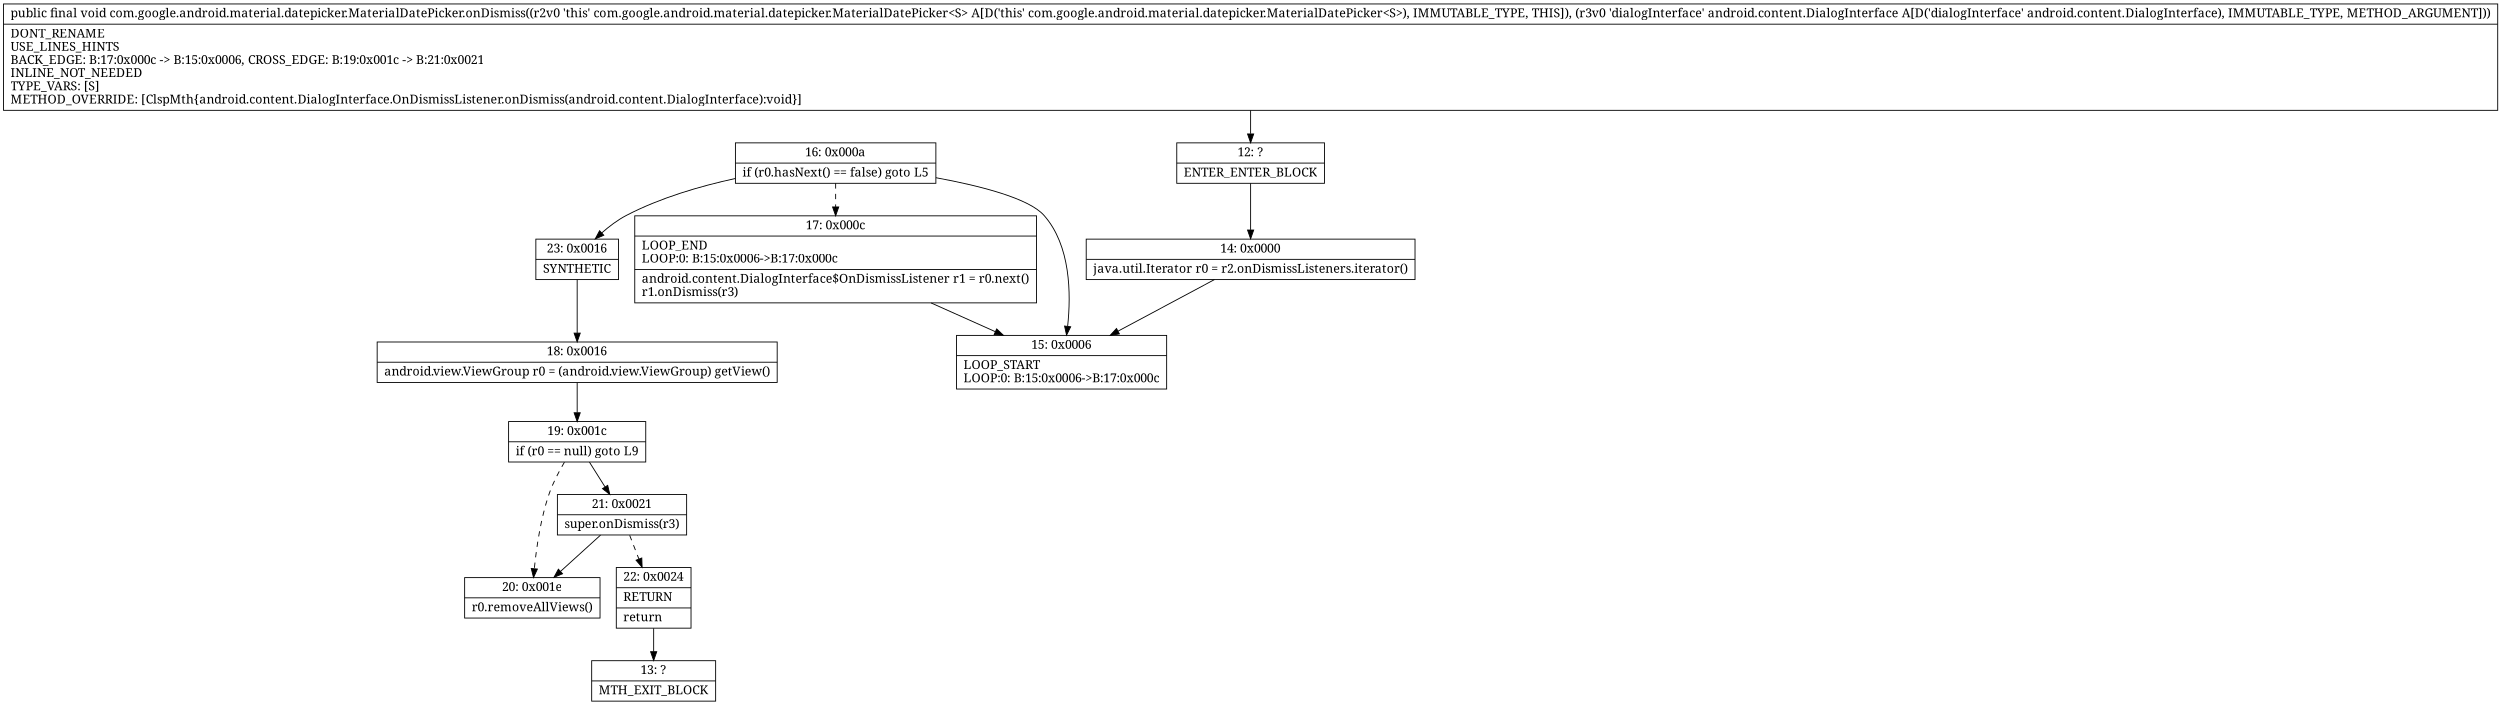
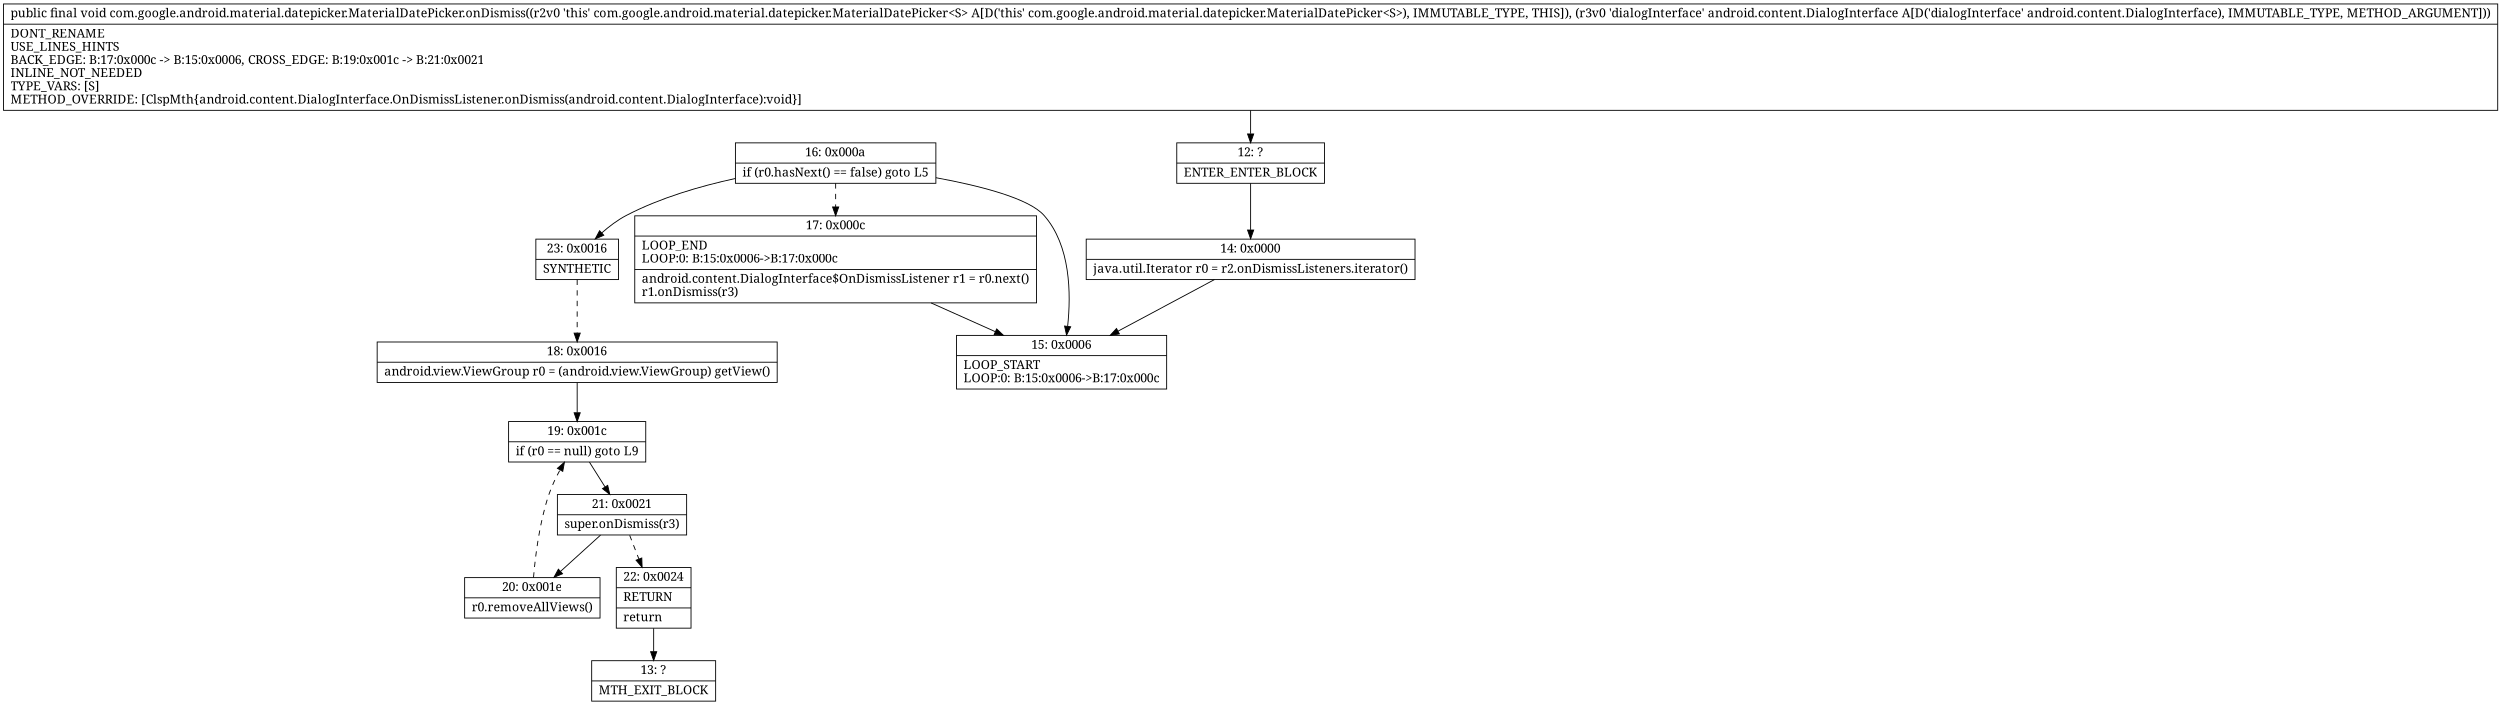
edge "23: 0x0016" -> "18: 0x0016": style solid -> dashed
edge "19: 0x001c" -> "20: 0x001e": reversed
